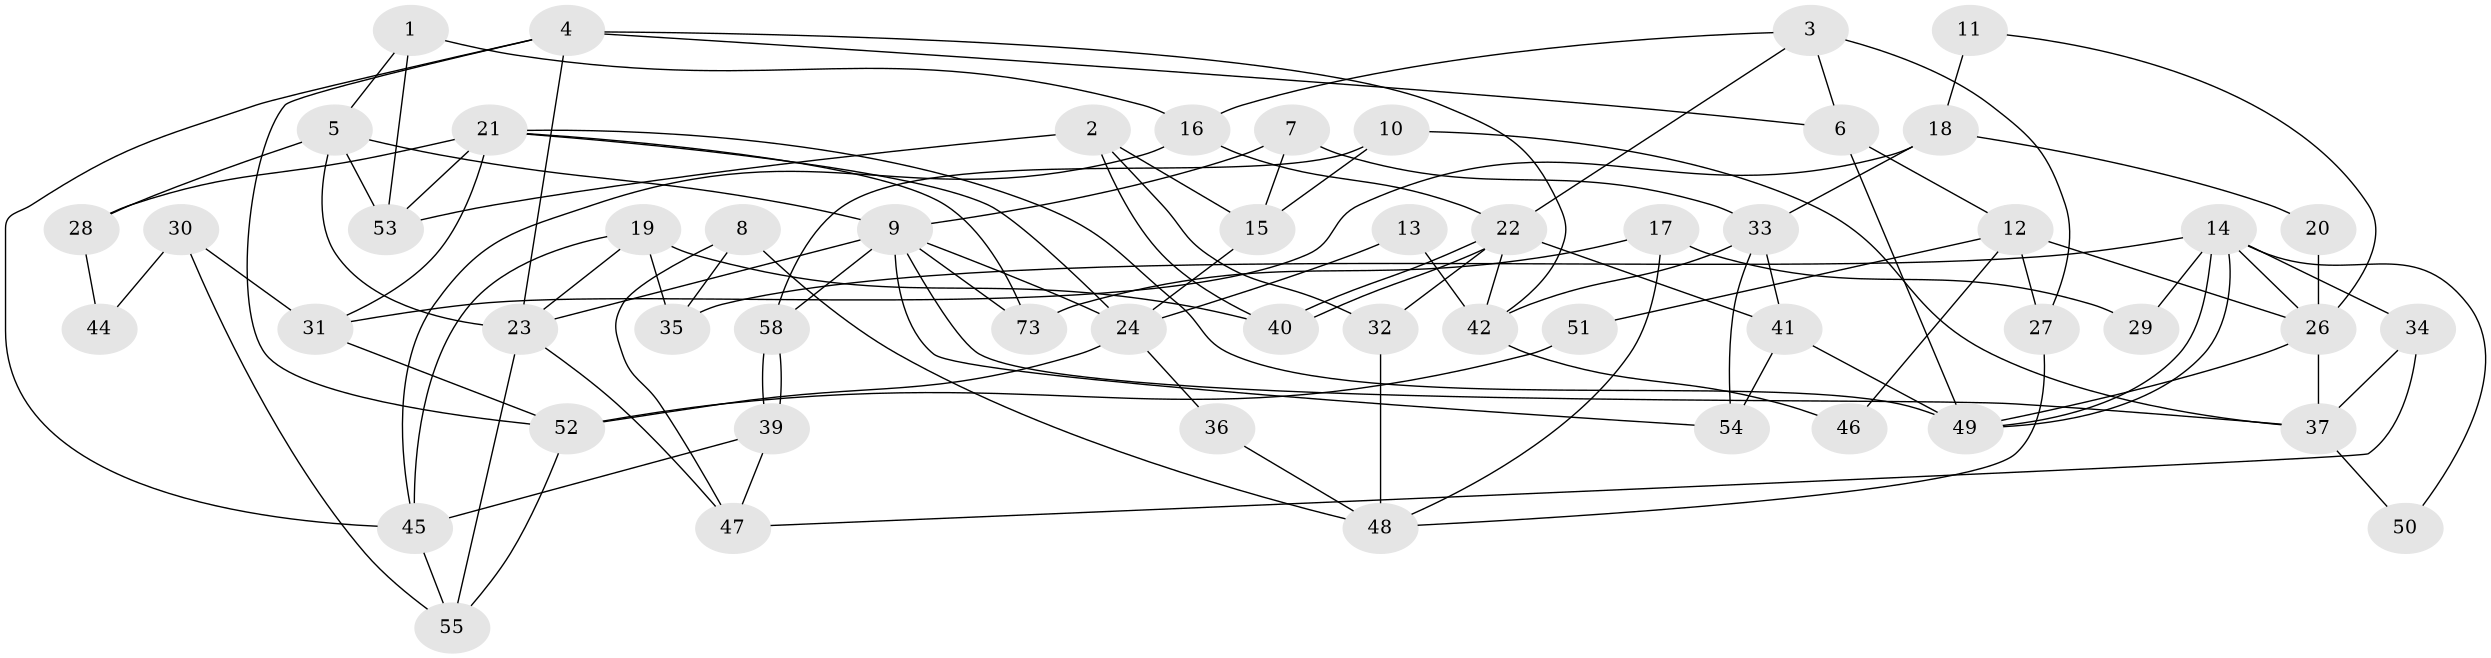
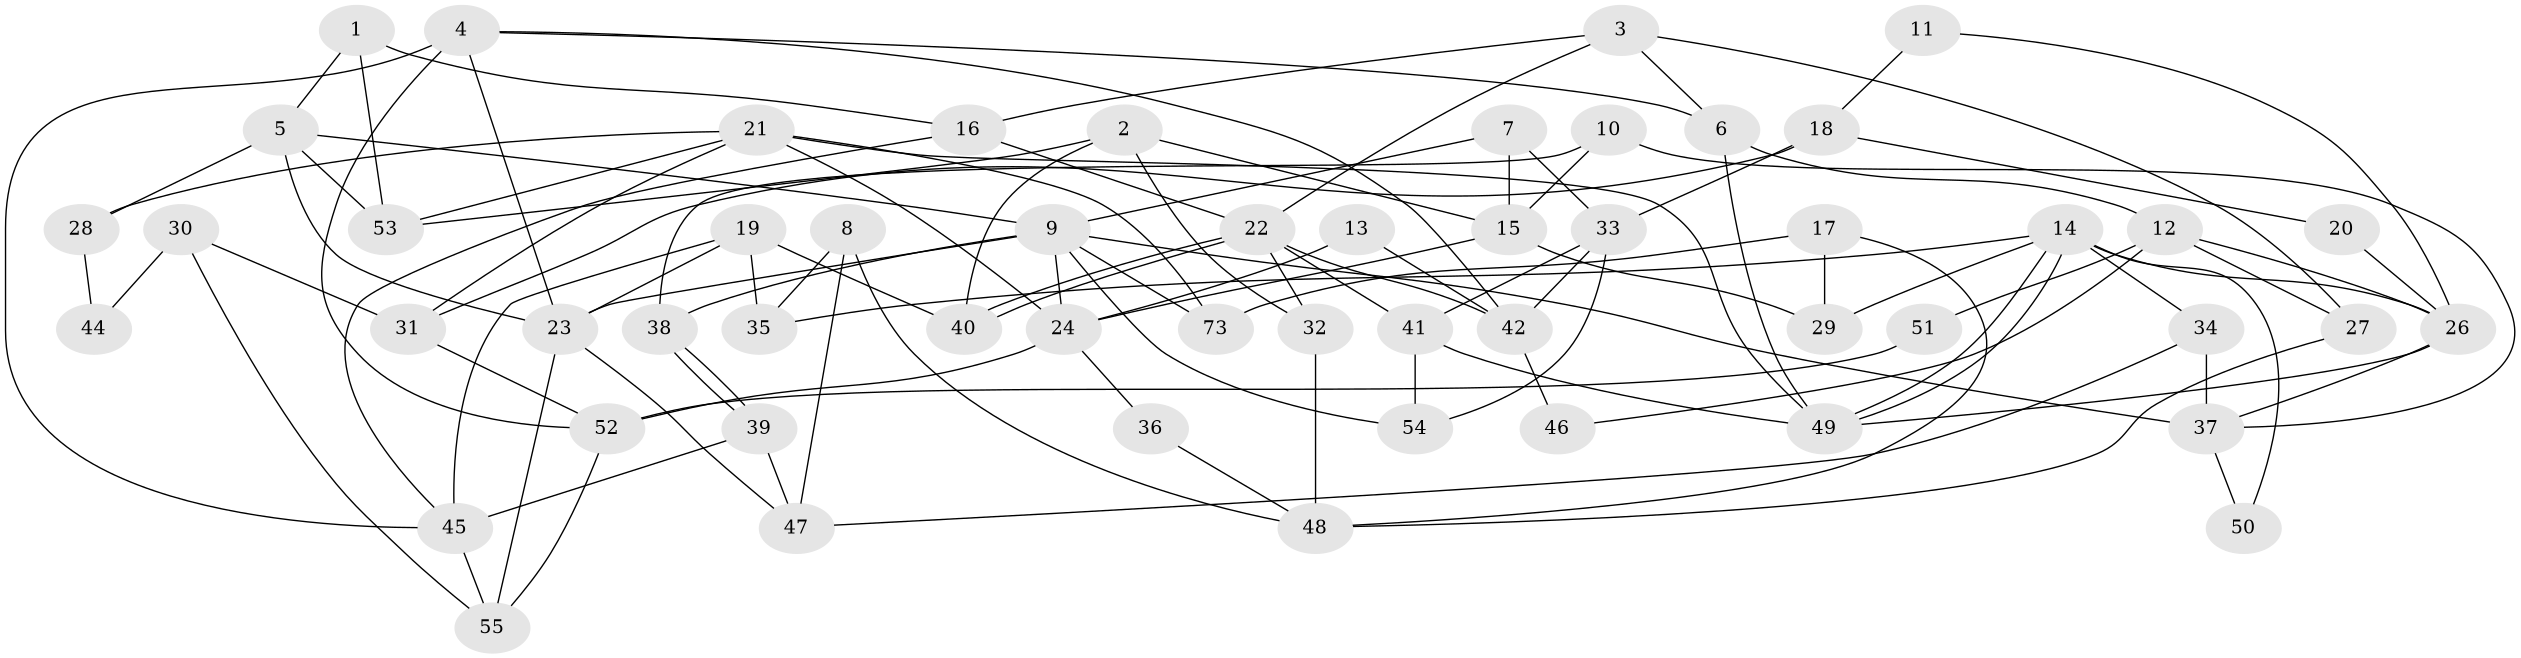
edge "15" -- "29": added
node "58": label "58" -> "38"
